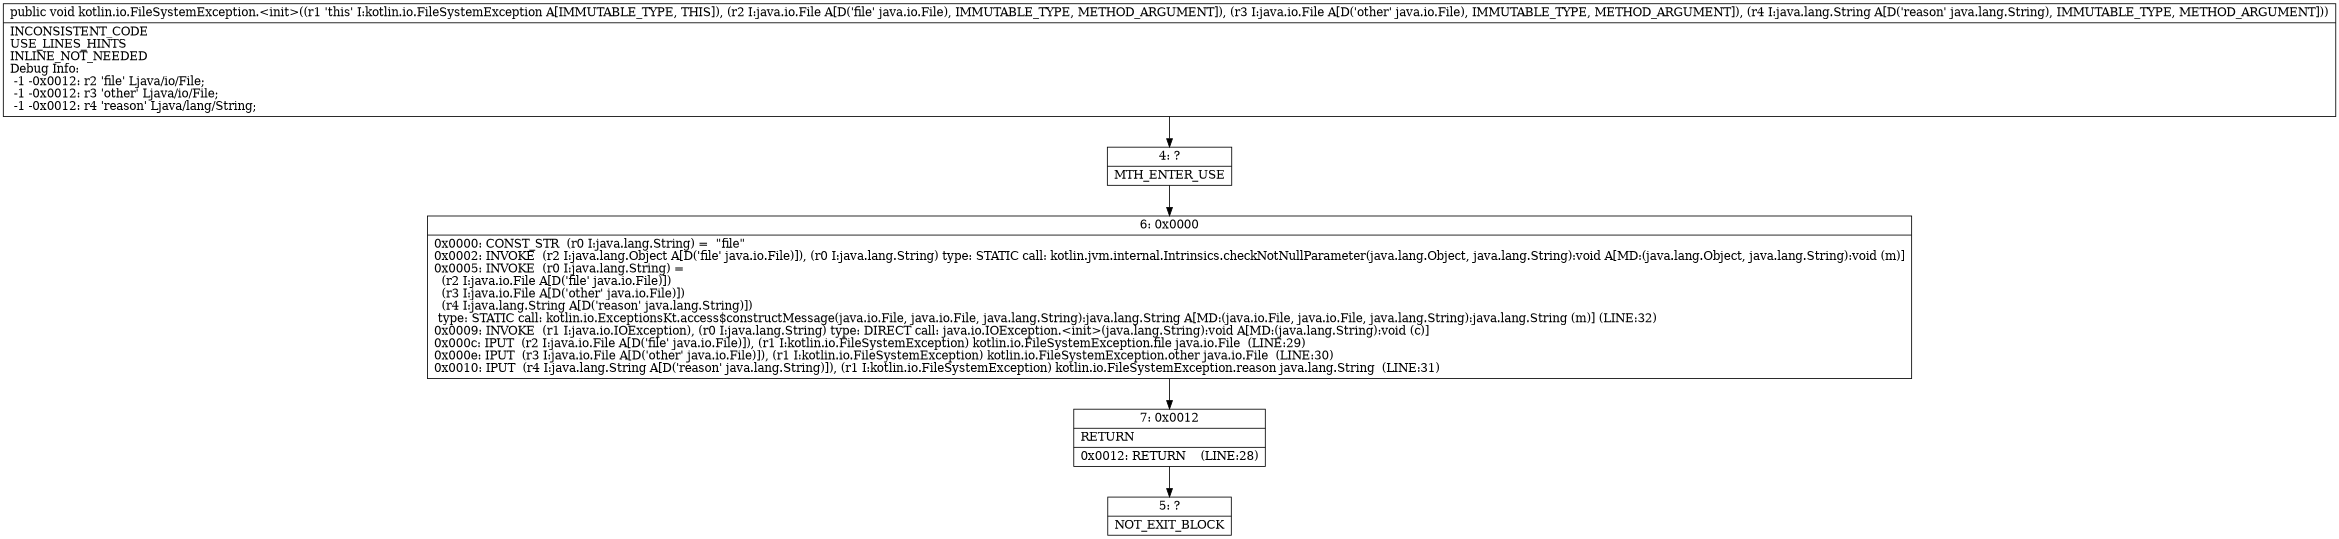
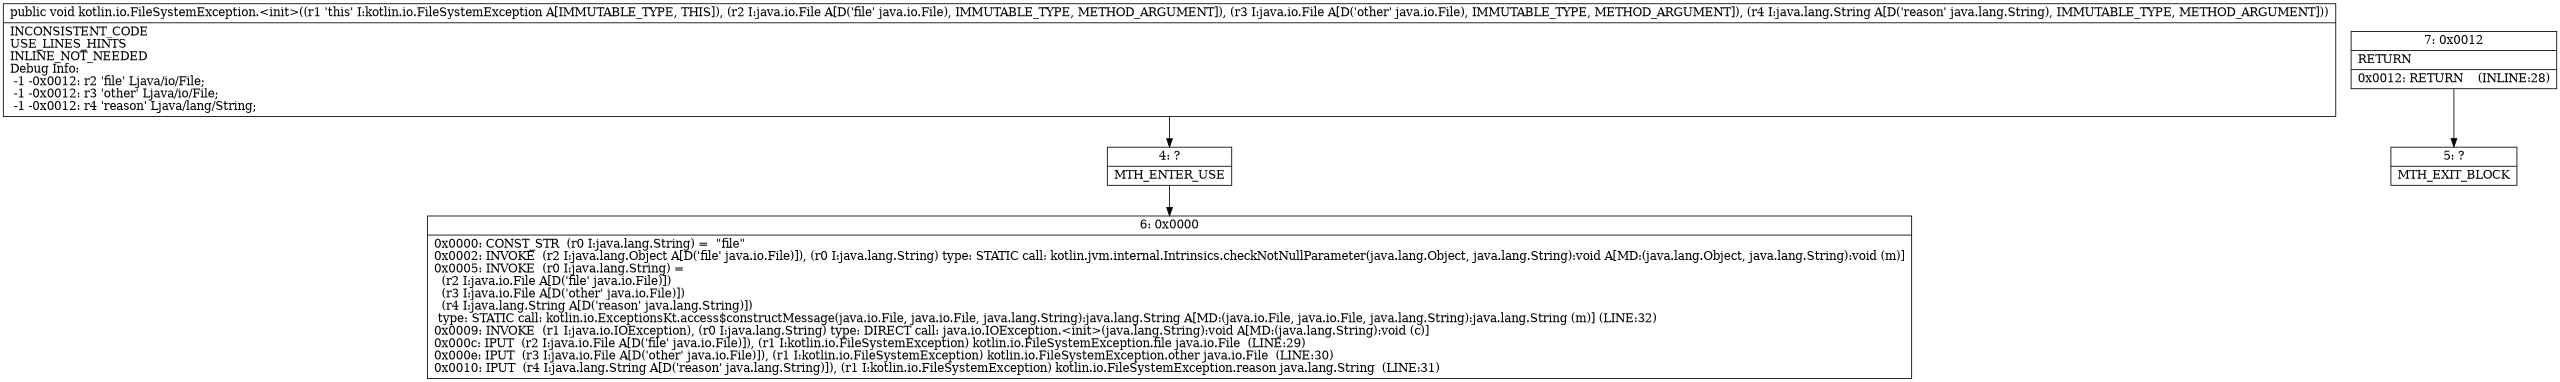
edge "6: 0x0000" -> "7: 0x0012": removed
node "7: 0x0012": text "0x0012: RETURN    (LINE:28)" -> "0x0012: RETURN    (INLINE:28)"
node "5: ?": text "NOT_EXIT_BLOCK" -> "MTH_EXIT_BLOCK"
